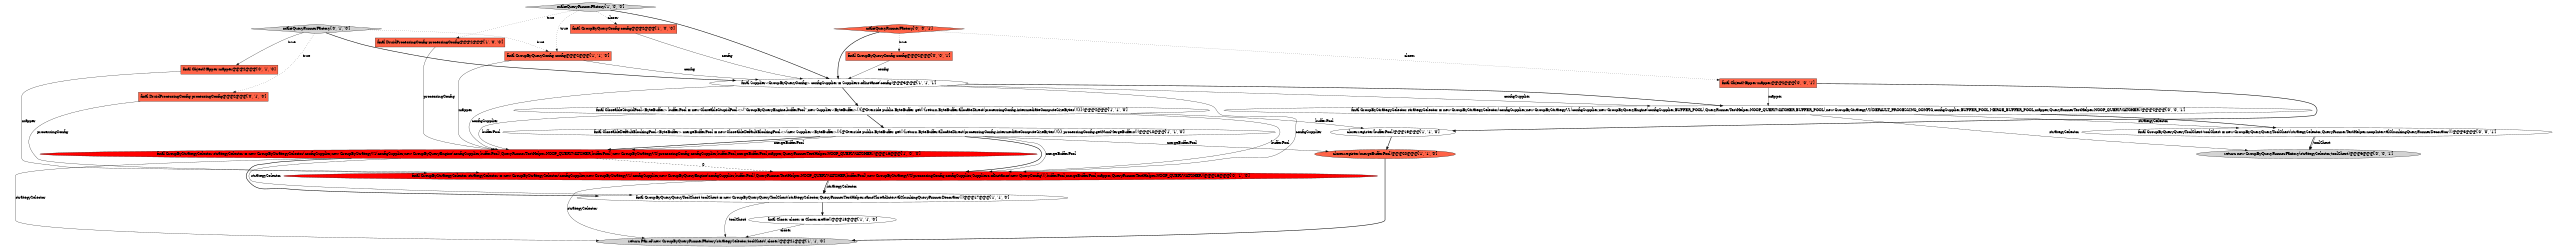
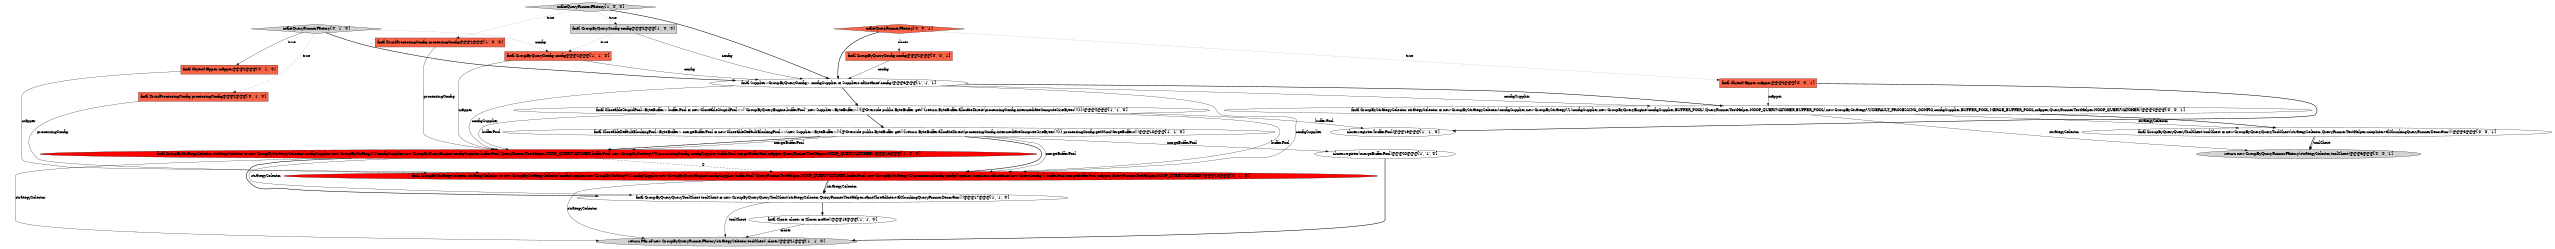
edge "makeQueryRunnerFactory['1', '0', '0']" -> "final GroupByQueryConfig config@@@2@@@['1', '0', '0']": label "closer" -> "true"
edge "makeQueryRunnerFactory['1', '0', '0']" -> "final GroupByQueryConfig config@@@2@@@['1', '1', '0']": now "final GroupByQueryConfig config@@@2@@@['1', '0', '0']" -> "final GroupByQueryConfig config@@@2@@@['1', '1', '0']"
node "final GroupByQueryConfig config@@@2@@@['1', '0', '0']": fillcolor tomato -> lightgray
edge "makeQueryRunnerFactory['0', '1', '0']" -> "final GroupByQueryConfig config@@@2@@@['1', '1', '0']": label "true" -> "config"
edge "makeQueryRunnerFactory['0', '0', '1']" -> "final GroupByQueryConfig config@@@2@@@['0', '0', '1']": label "true" -> "closer"
edge "makeQueryRunnerFactory['0', '0', '1']" -> "final ObjectMapper mapper@@@2@@@['0', '0', '1']": label "closer" -> "true"
edge "closer.register(bufferPool)@@@19@@@['1', '1', '0']" -> "closer.register(mergeBufferPool)@@@20@@@['1', '1', '0']": removed
node "closer.register(mergeBufferPool)@@@20@@@['1', '1', '0']": fillcolor tomato -> white
